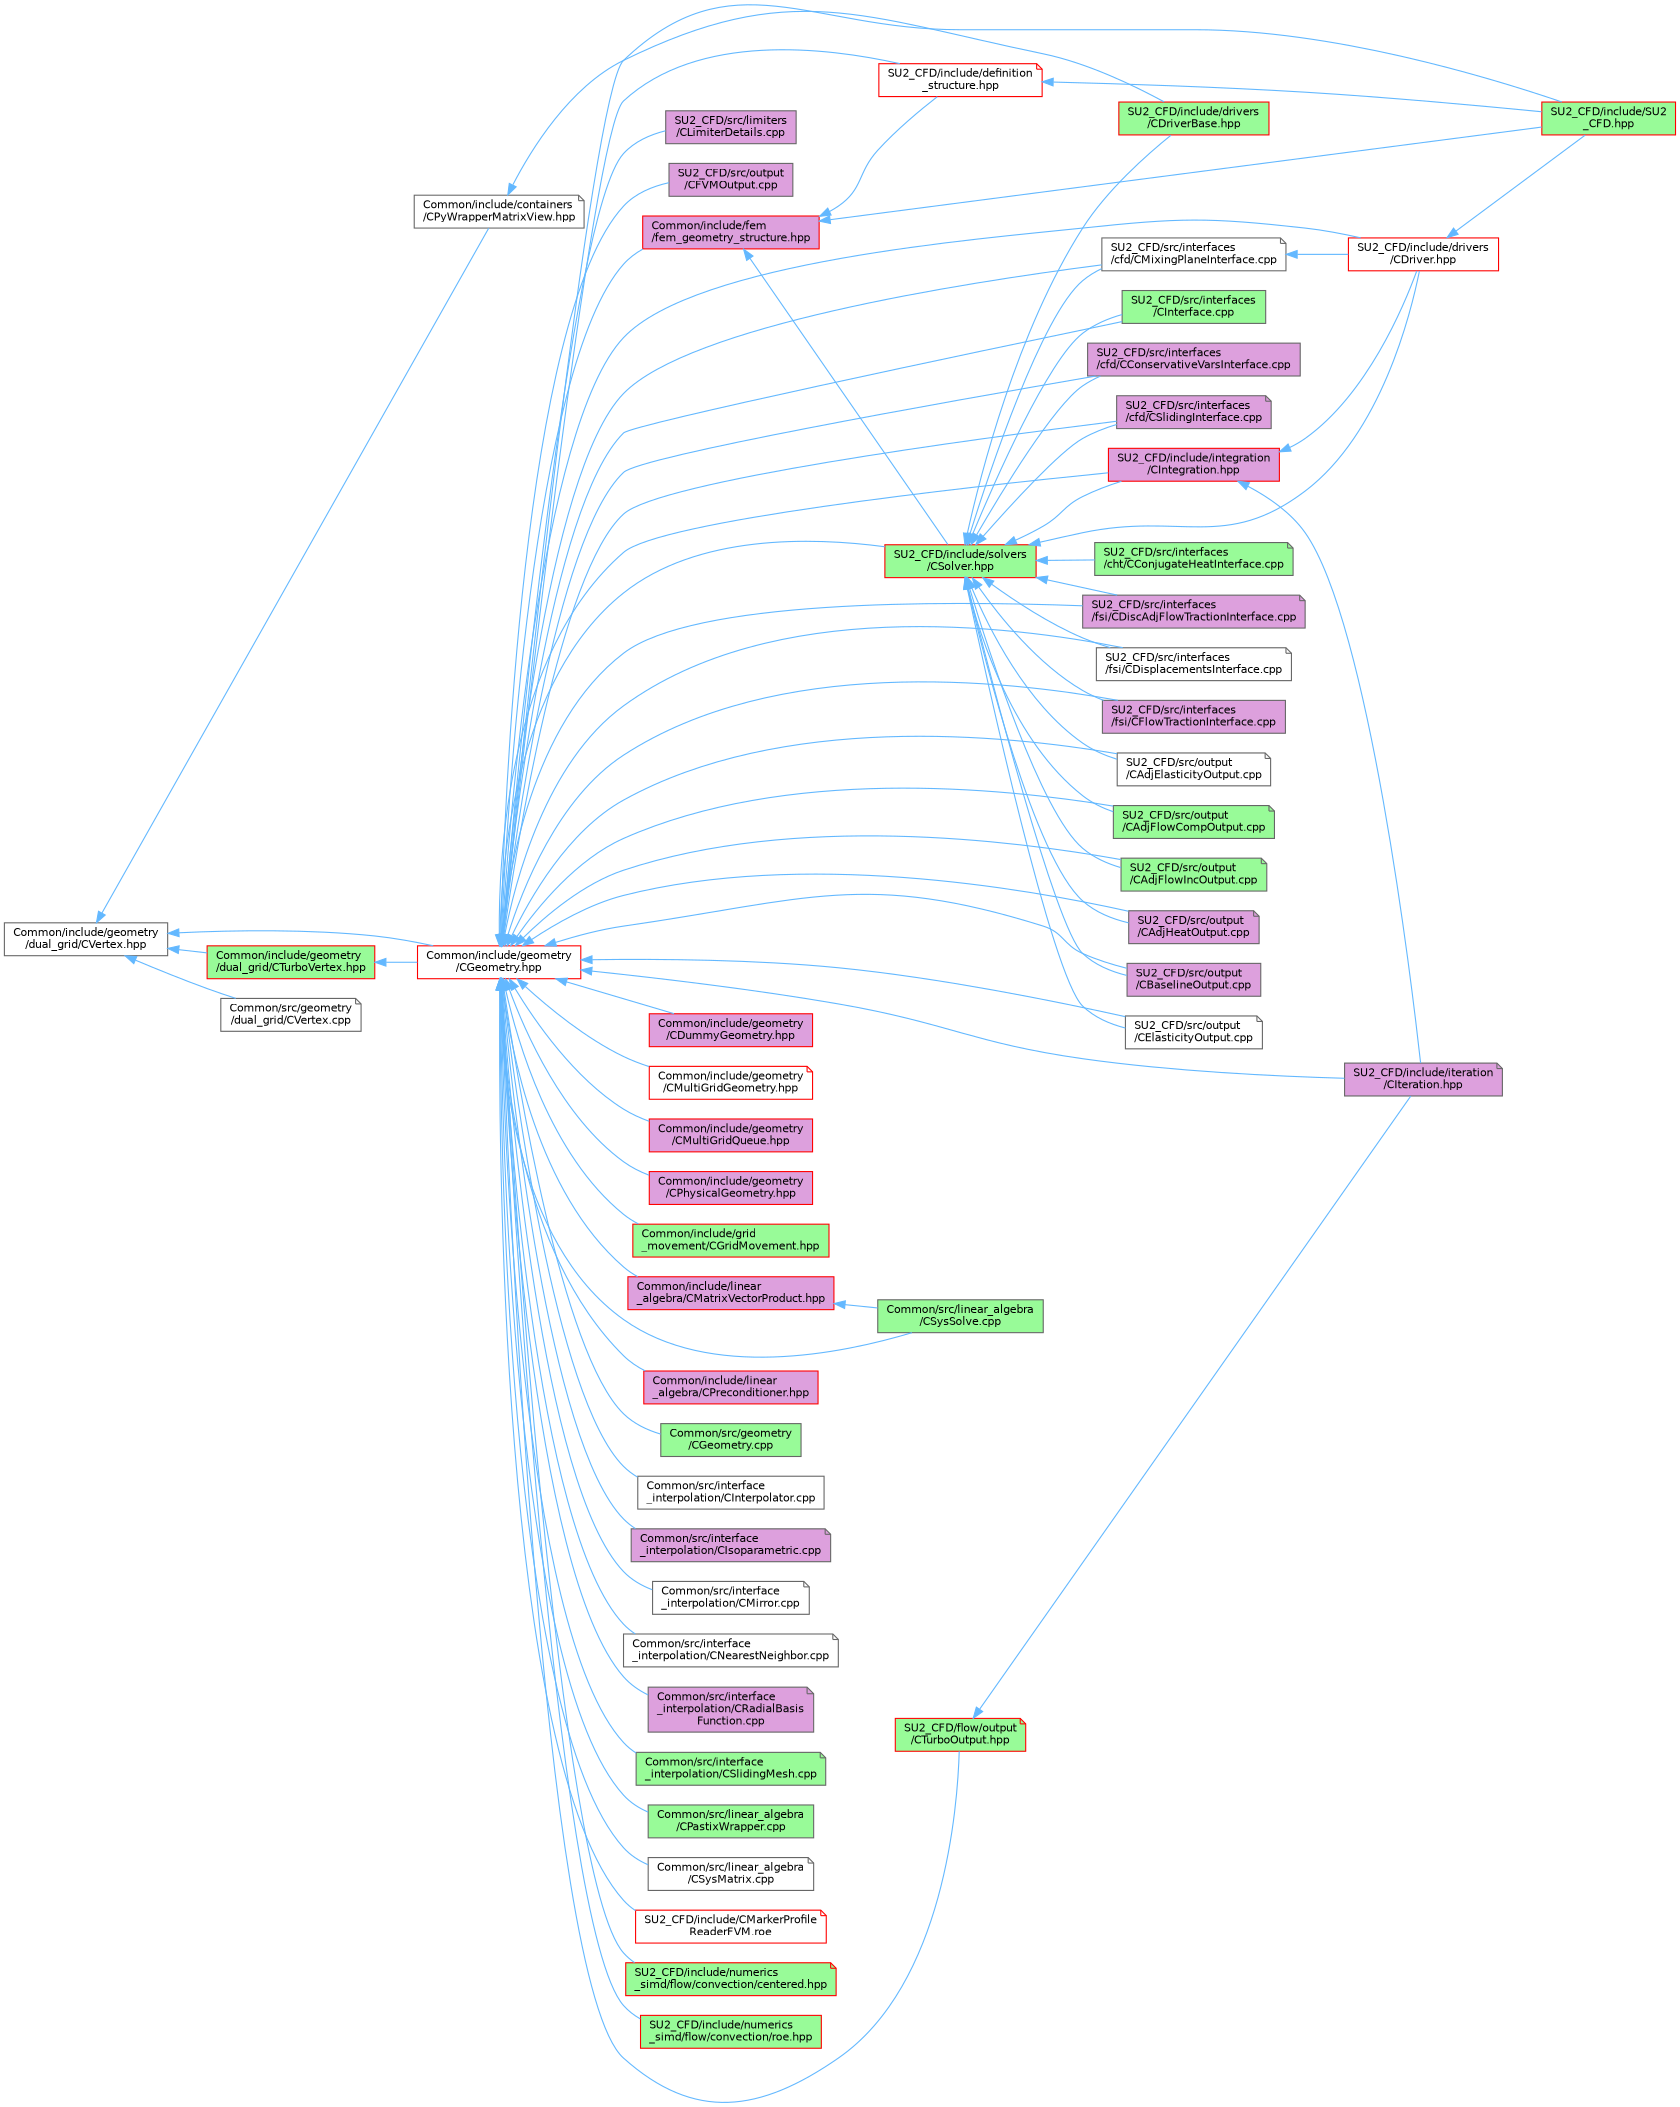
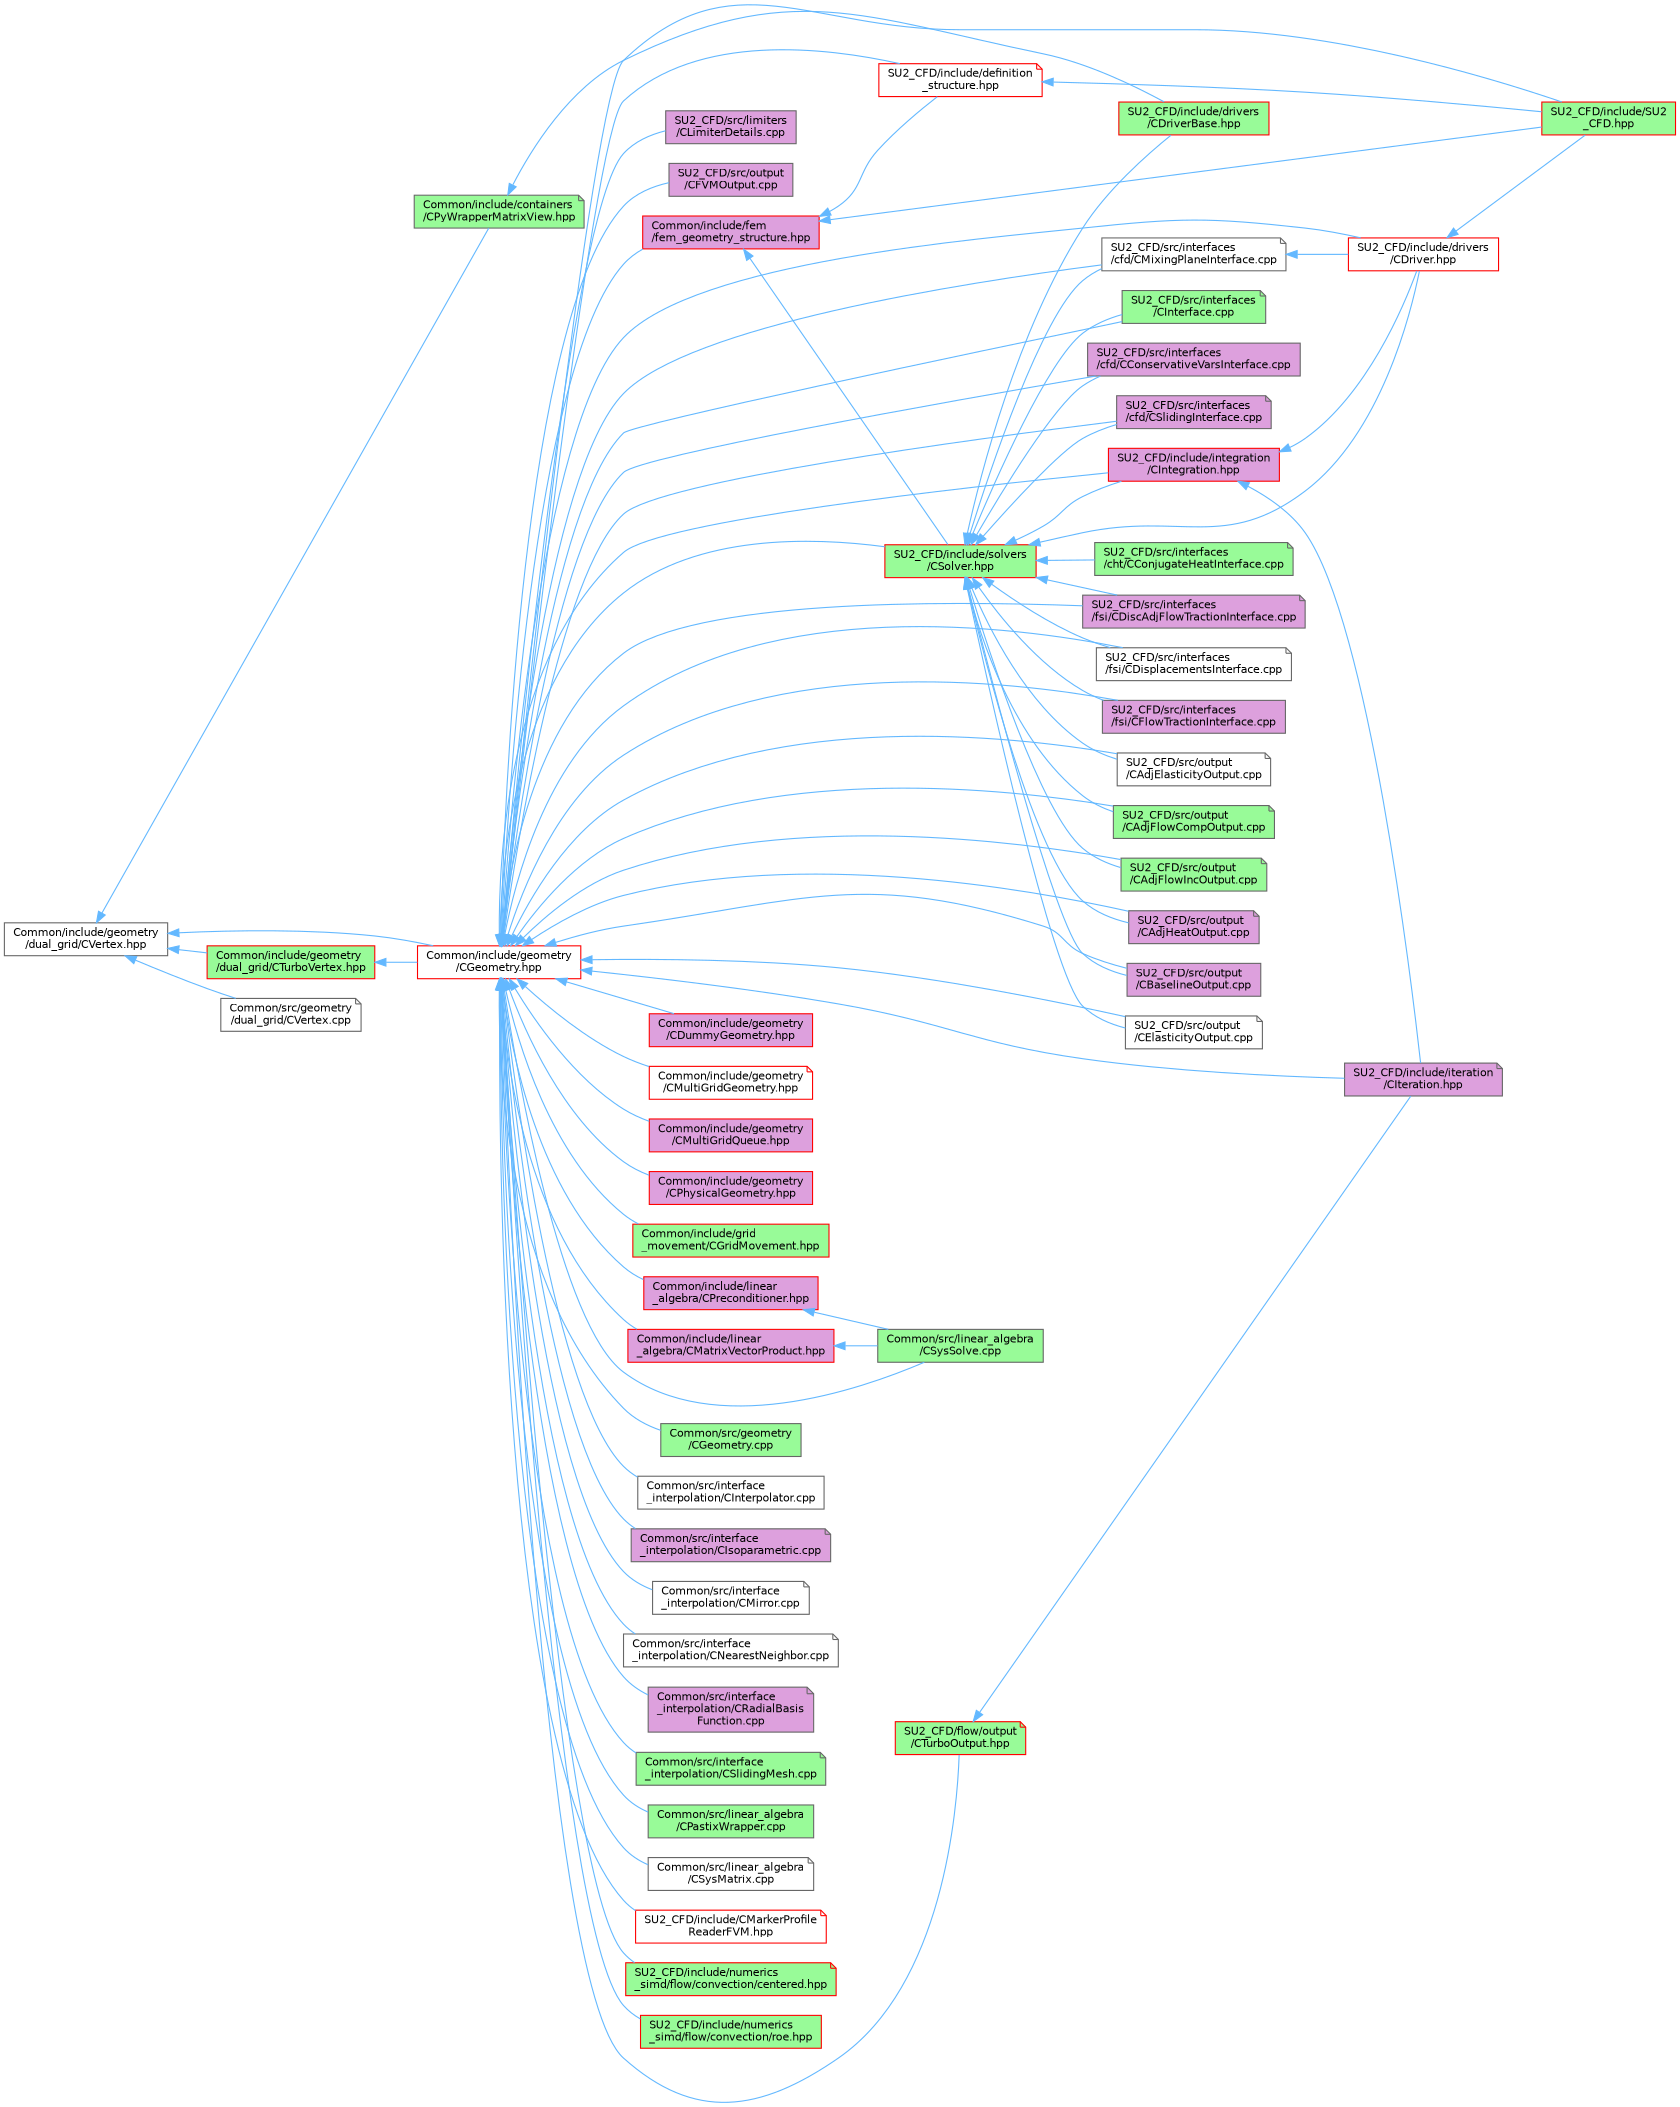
node "Common/include/containers /CPyWrapperMatrixView.hpp": fillcolor white -> palegreen
node "SU2_CFD/src/interfaces /CInterface.cpp": shape box -> note
edge "Common/src/linear_algebra /CSysSolve.cpp" -> "Common/include/linear _algebra/CPreconditioner.hpp": added
node "SU2_CFD/include/CMarkerProfile ReaderFVM.roe": label "SU2_CFD/include/CMarkerProfile ReaderFVM.roe" -> "SU2_CFD/include/CMarkerProfile ReaderFVM.hpp"
